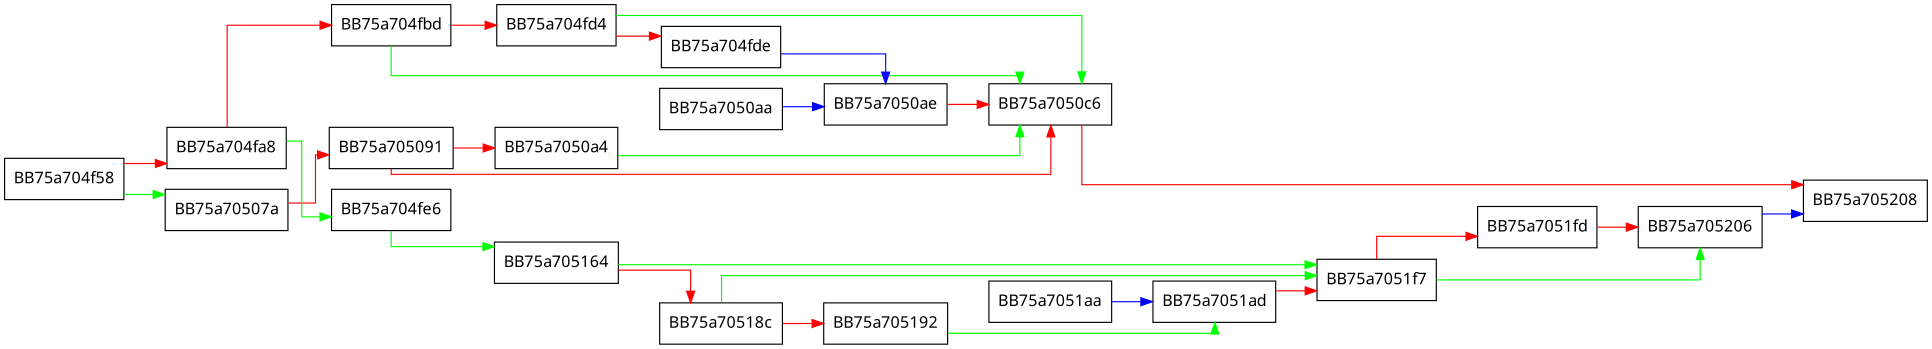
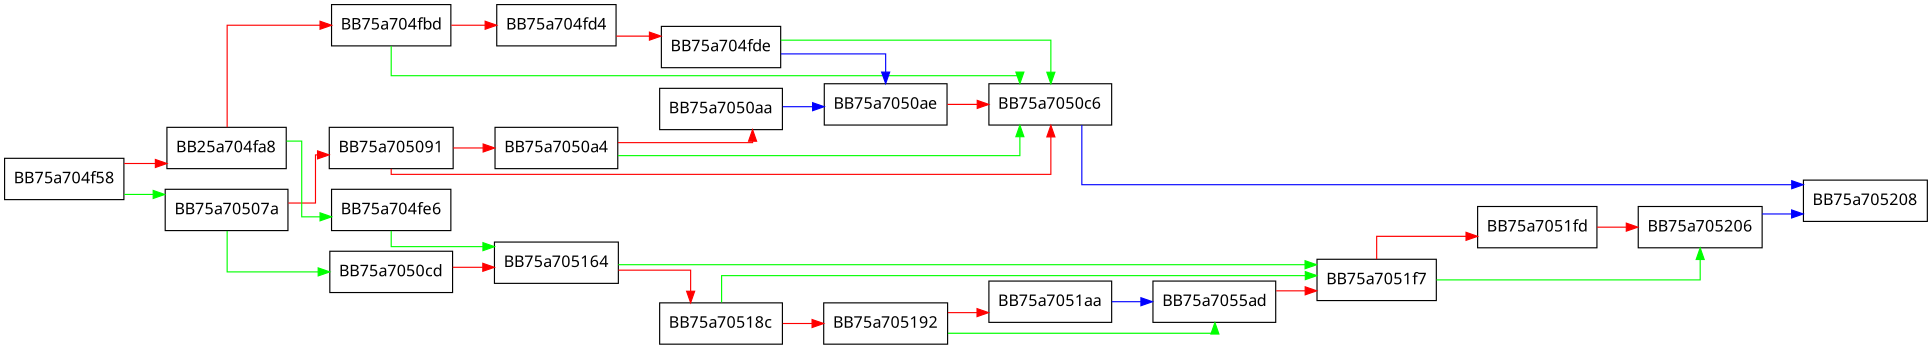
edge "BB75a704fd4" -> "BB75a7050c6": now "BB75a704fde" -> "BB75a7050c6"
edge "BB75a7050a4" -> "BB75a7050aa": added
node "BB75a704fa8": label "BB75a704fa8" -> "BB25a704fa8"
edge "BB75a7050c6" -> "BB75a705208": color red -> blue
node "BB75a7050cd": added
node "BB75a7051ad": label "BB75a7051ad" -> "BB75a7055ad"
edge "BB75a705192" -> "BB75a7051aa": added
